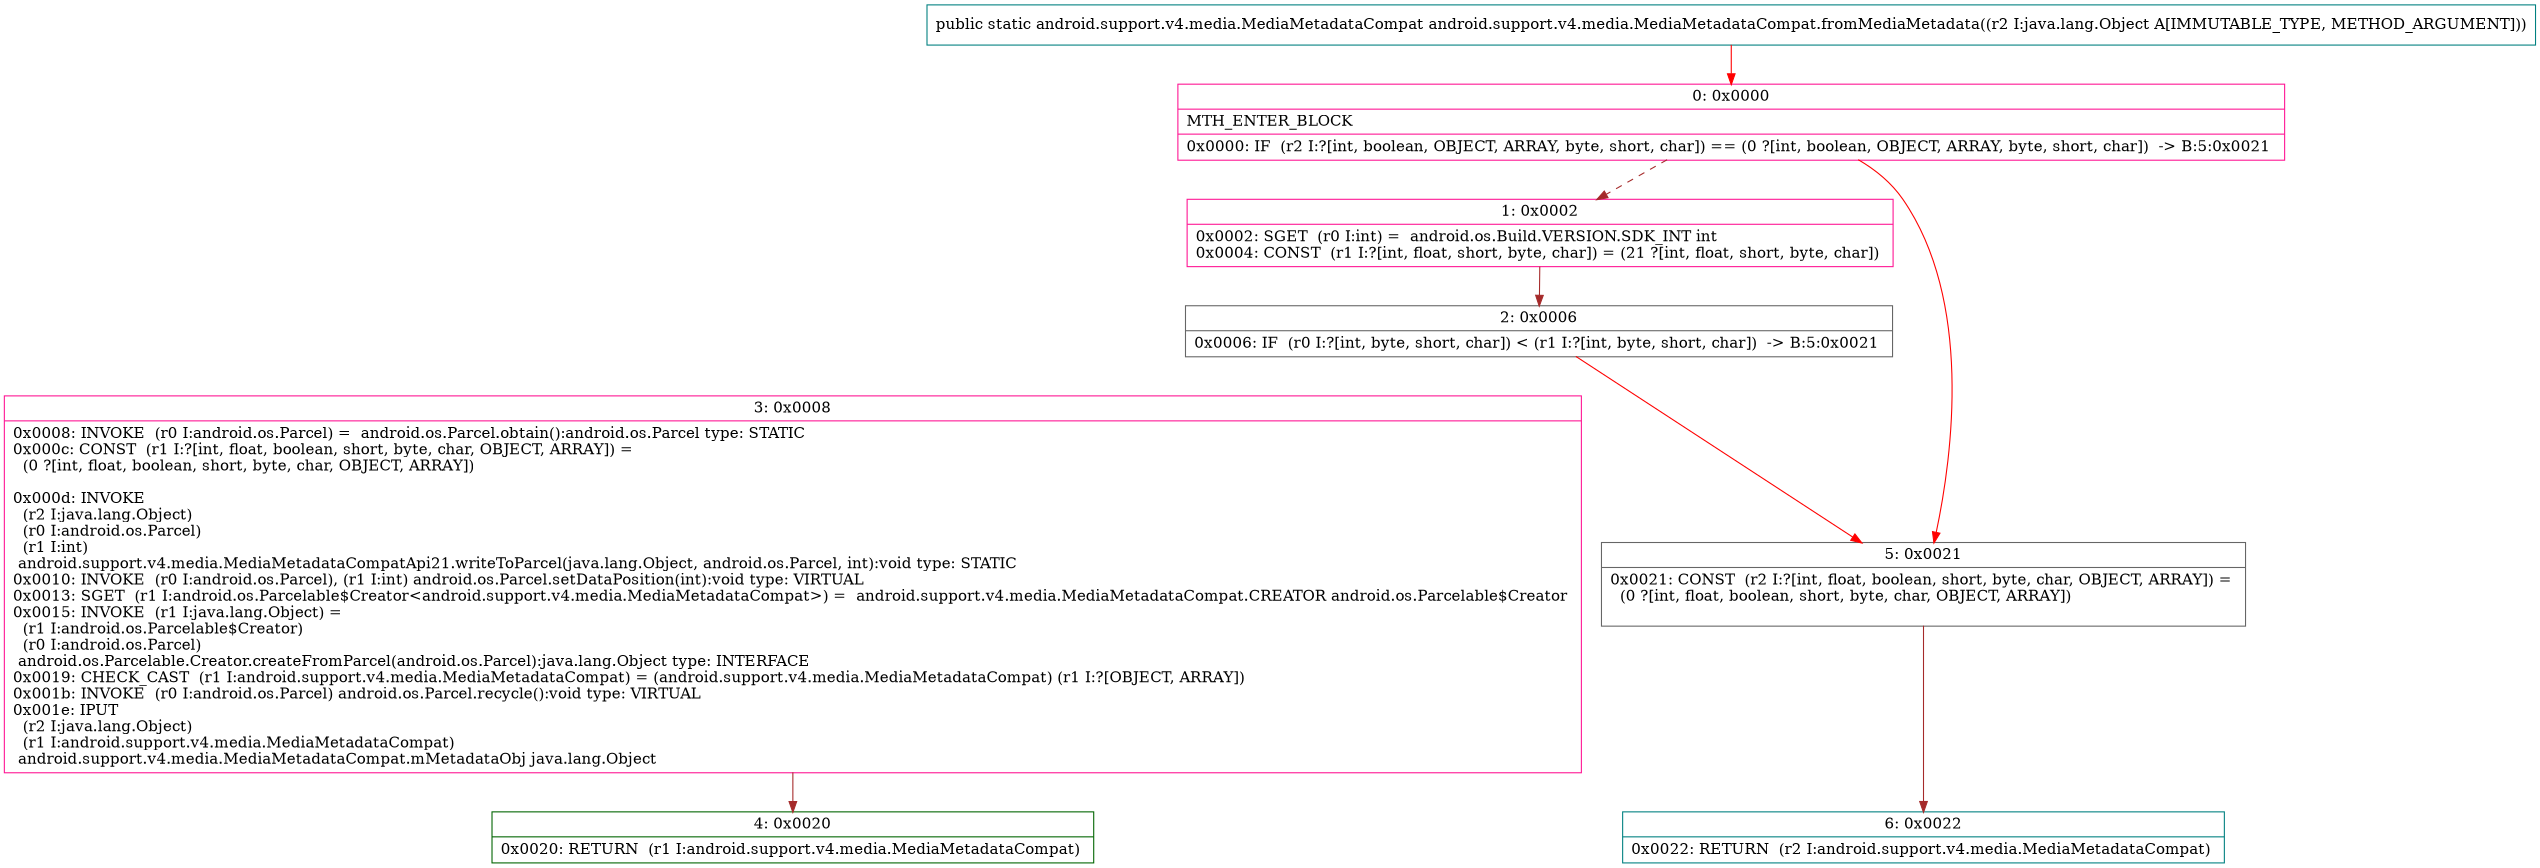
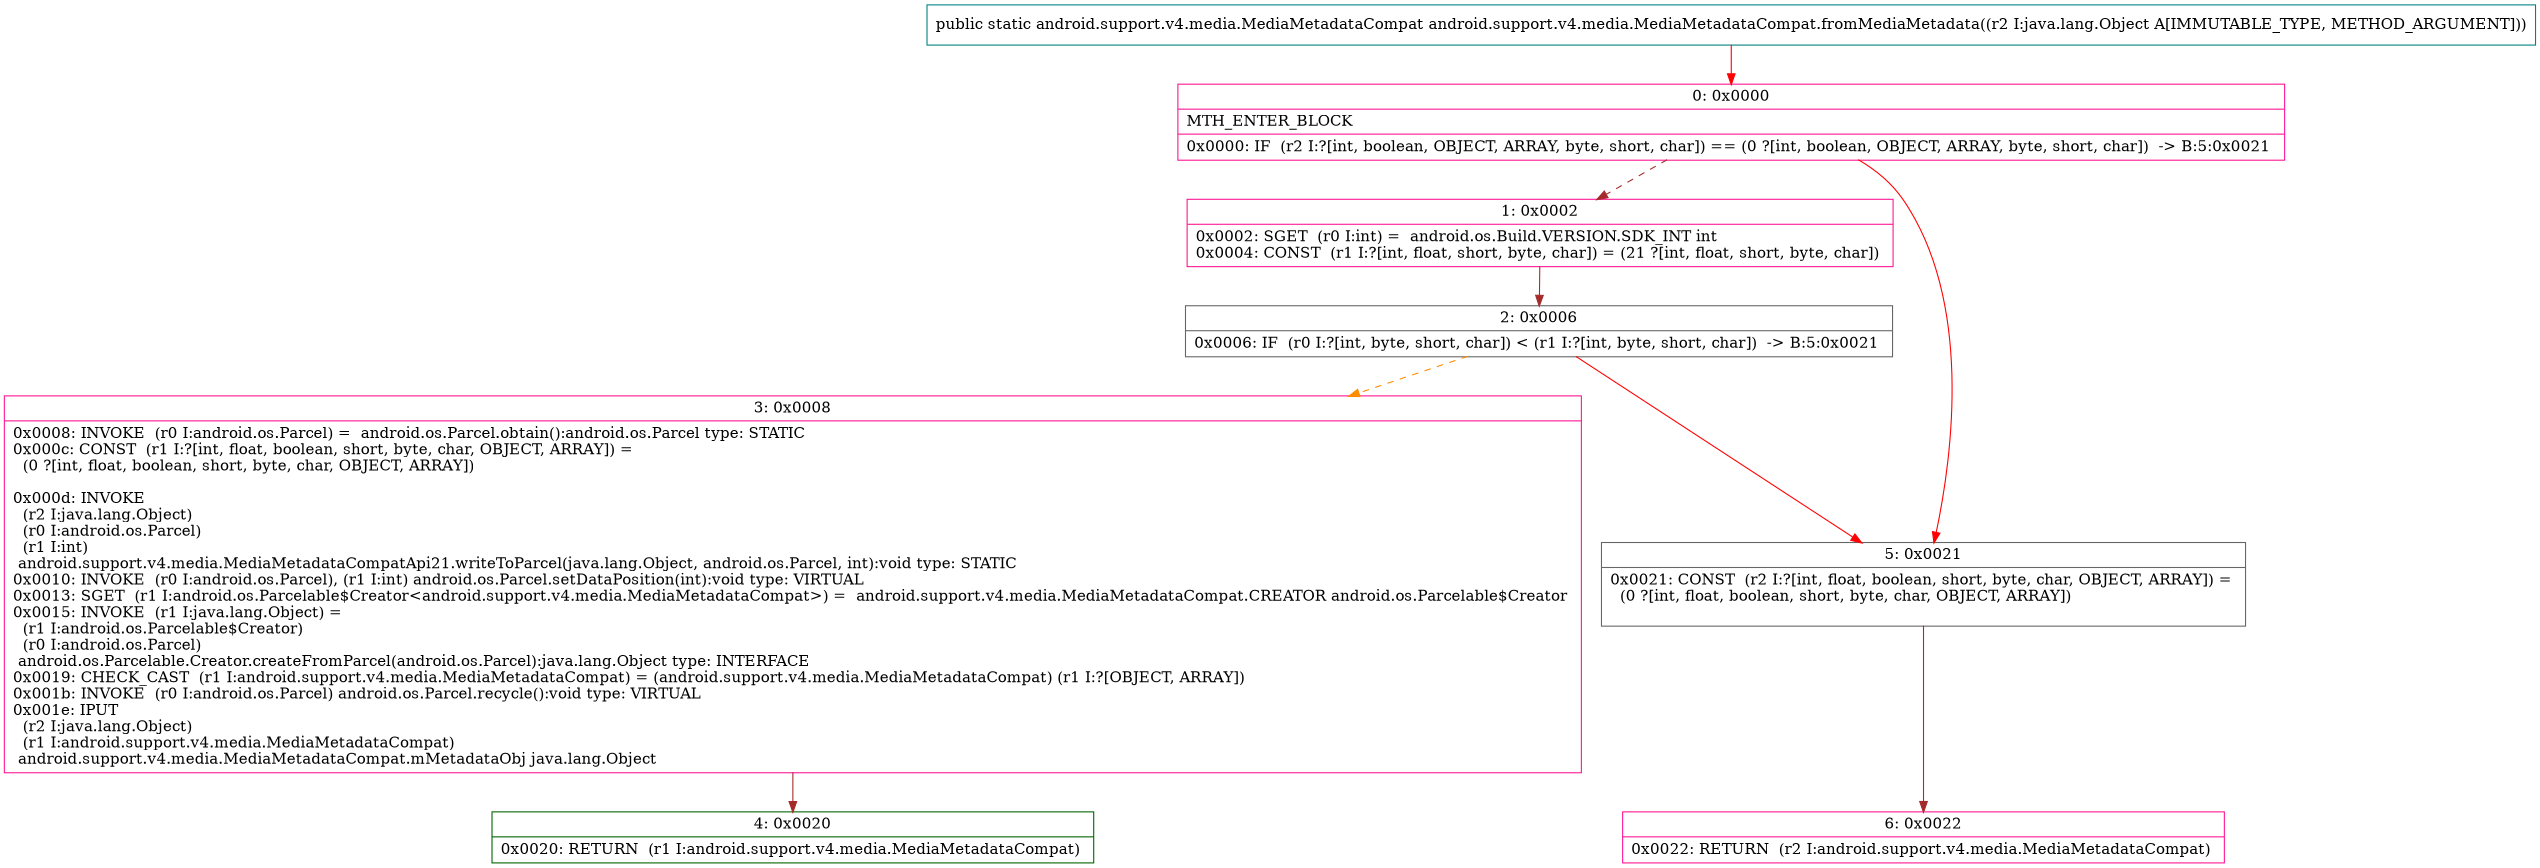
edge "2: 0x0006" -> "3: 0x0008": added
node "6: 0x0022": color teal -> deeppink
